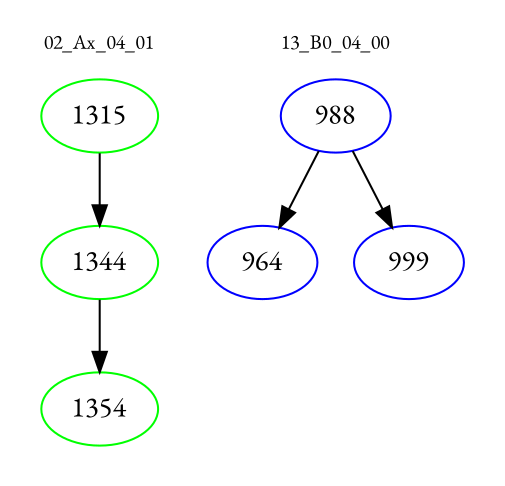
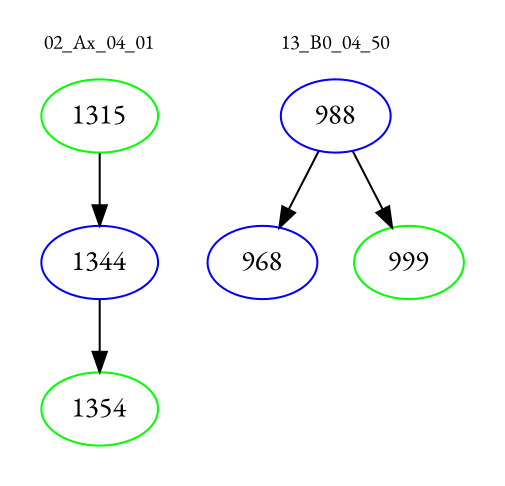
cluster "13_B0_04_00": label "13_B0_04_00" -> "13_B0_04_50"
node "1344": color green -> blue
node "964": label "964" -> "968"
node "999": color blue -> green
